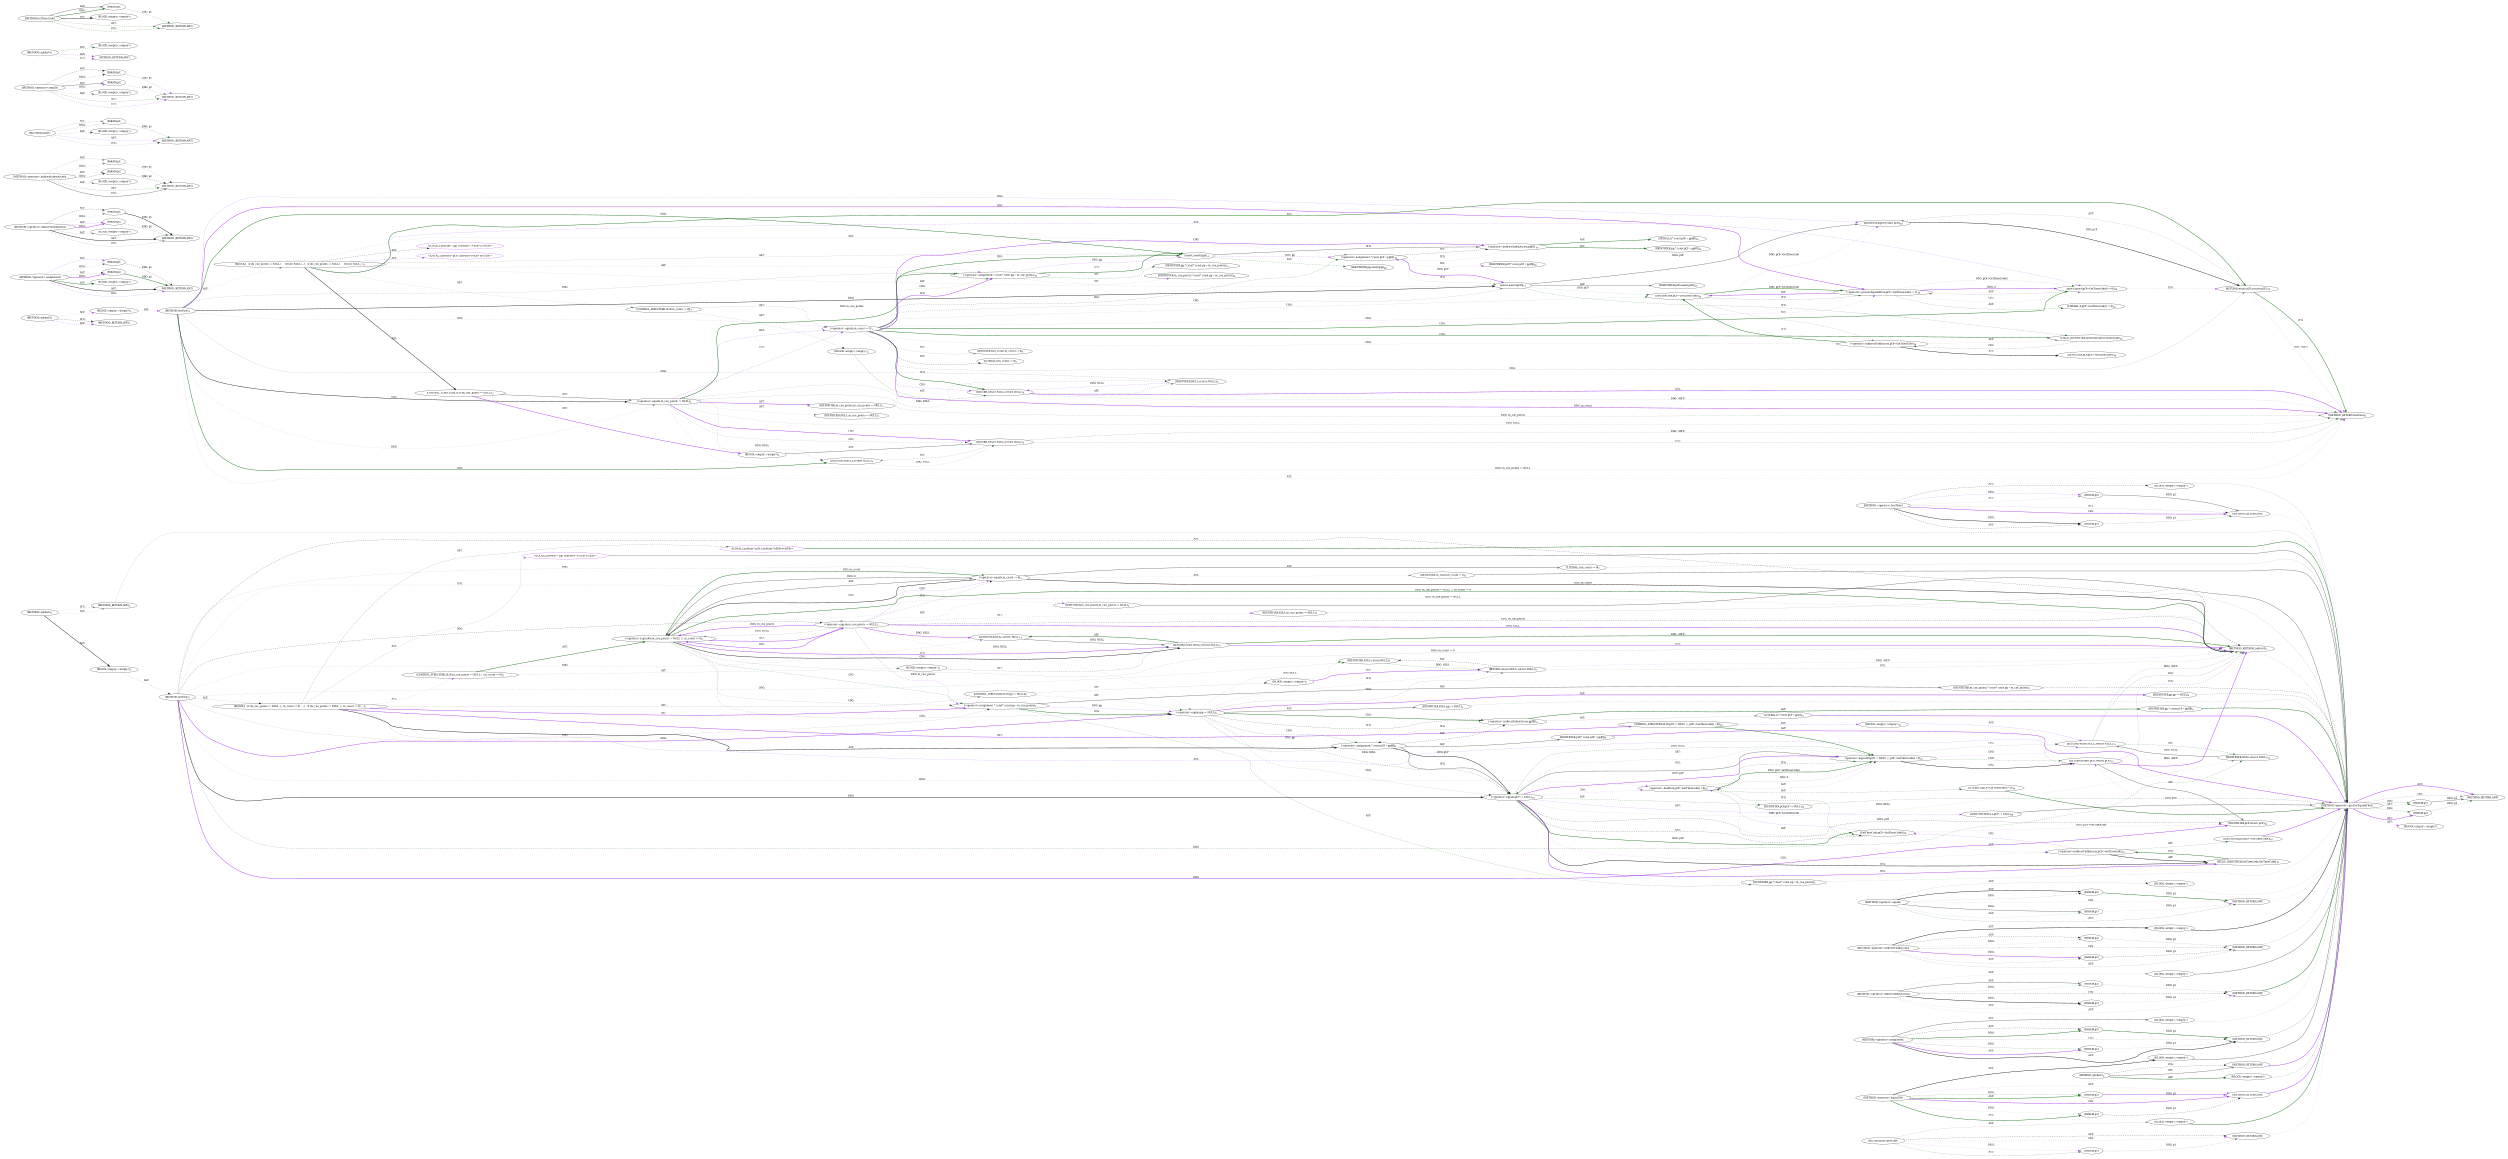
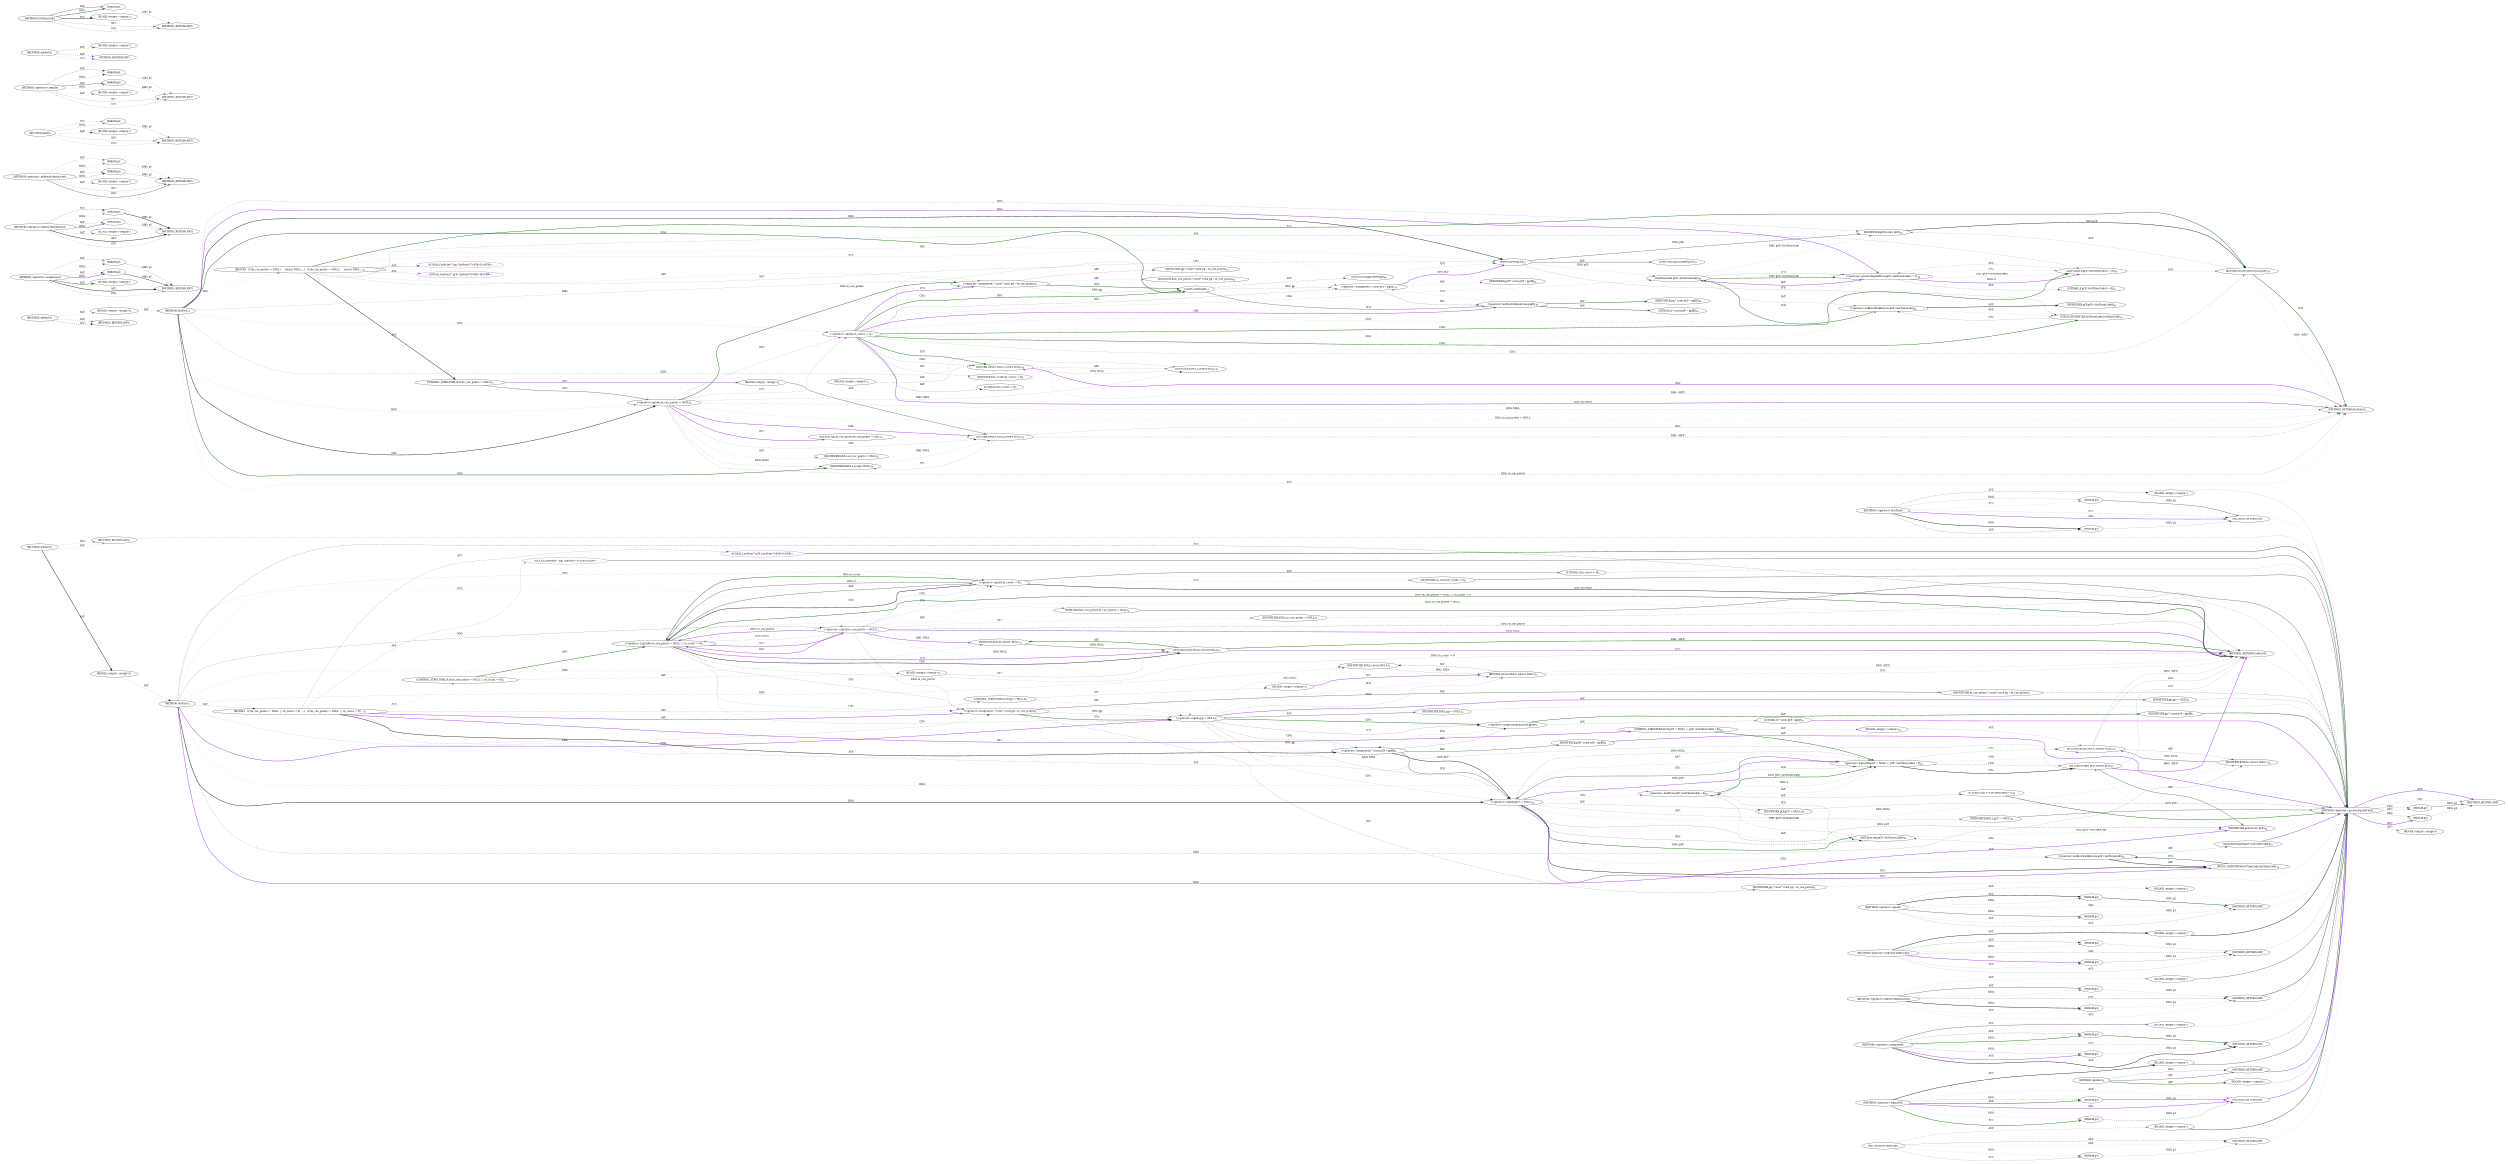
node "(CONTROL_STRUCTURE,IF,if (m_count == 0))": removed
